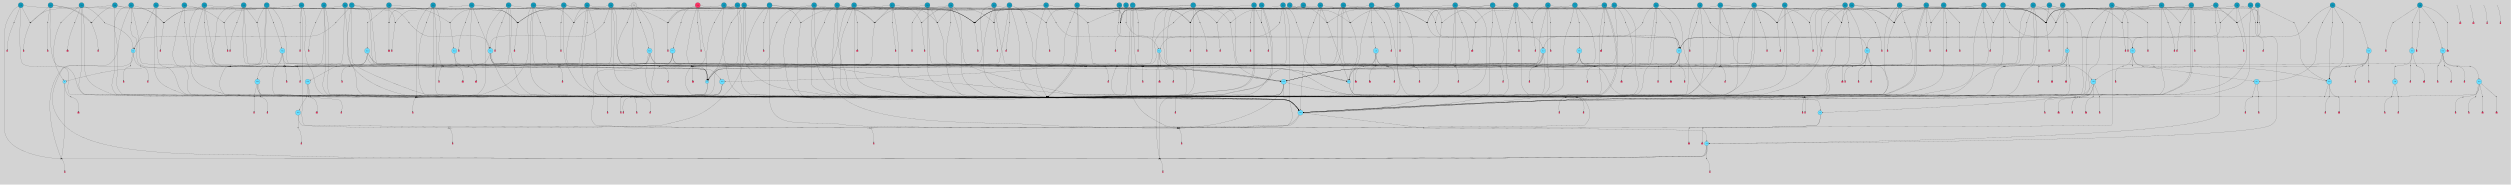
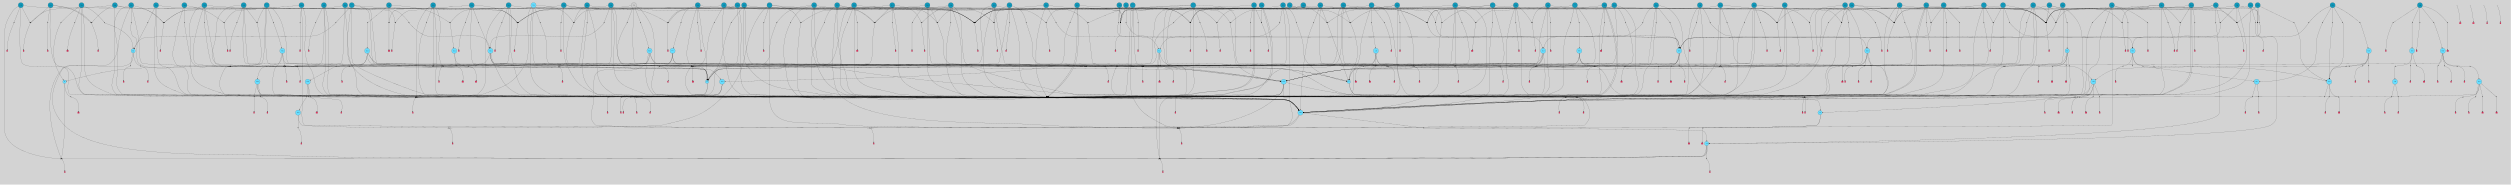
node "T770": fillcolor #1199bb -> #66ddff
node "T689": fillcolor #ff3366 -> #1199bb
